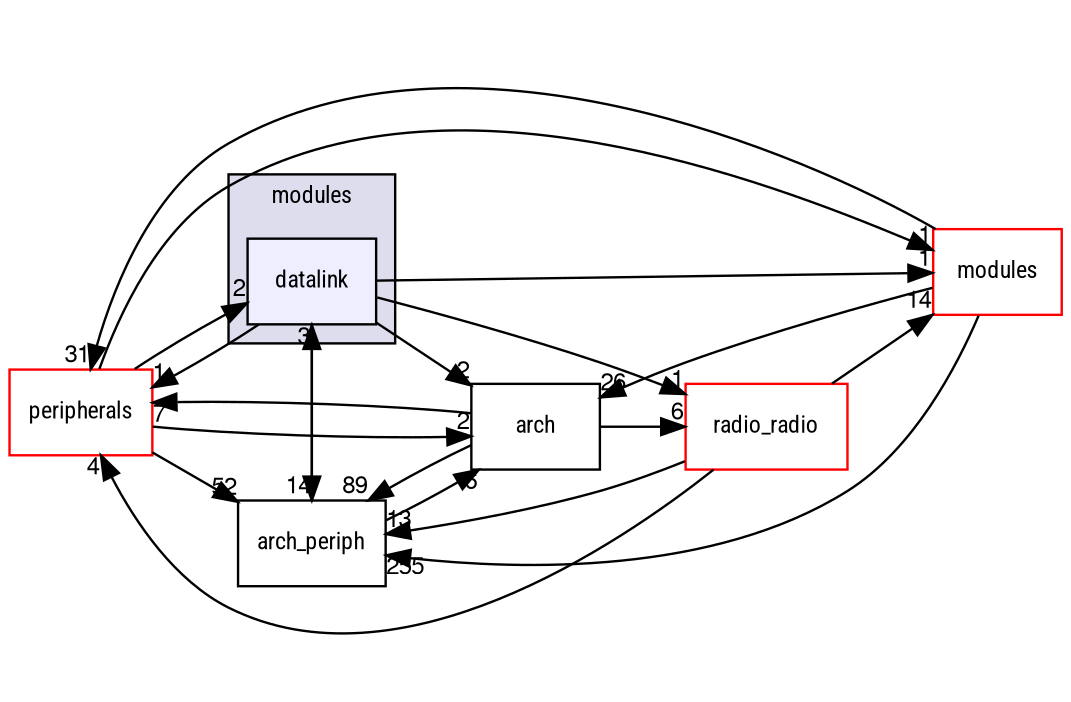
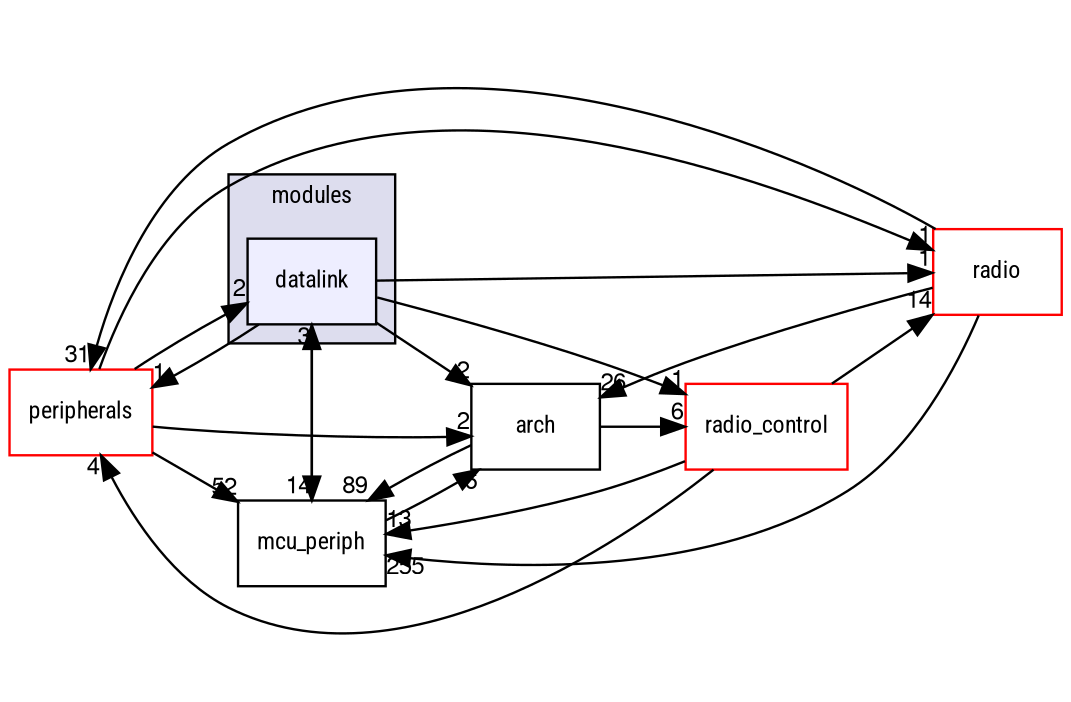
node "modules": label "modules" -> "radio"
edge "arch" -> "peripherals": removed
node "radio_radio": label "radio_radio" -> "radio_control"
node "arch_periph": label "arch_periph" -> "mcu_periph"
